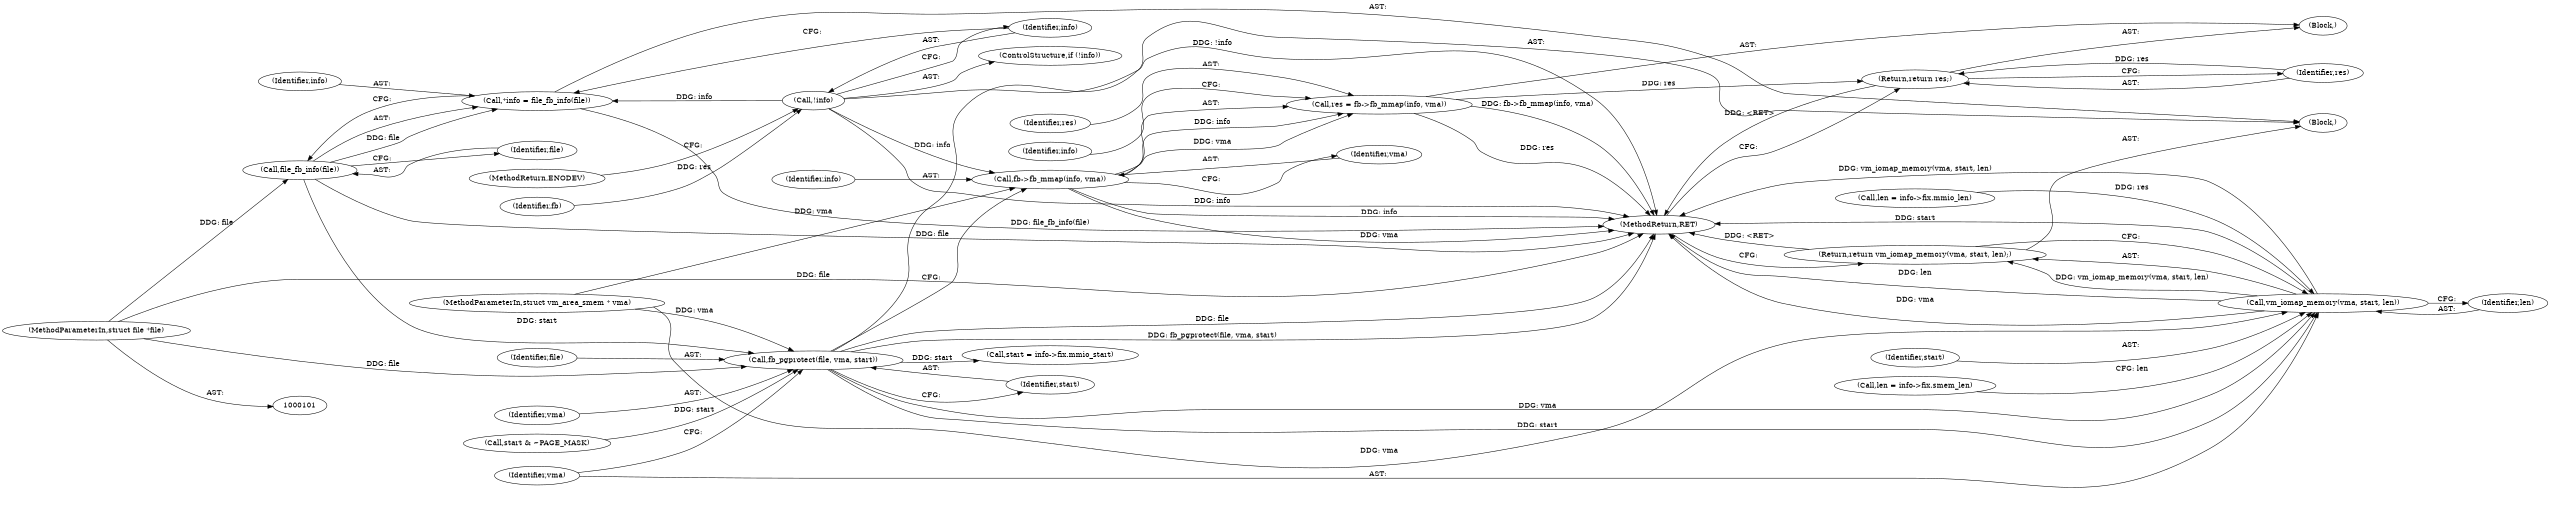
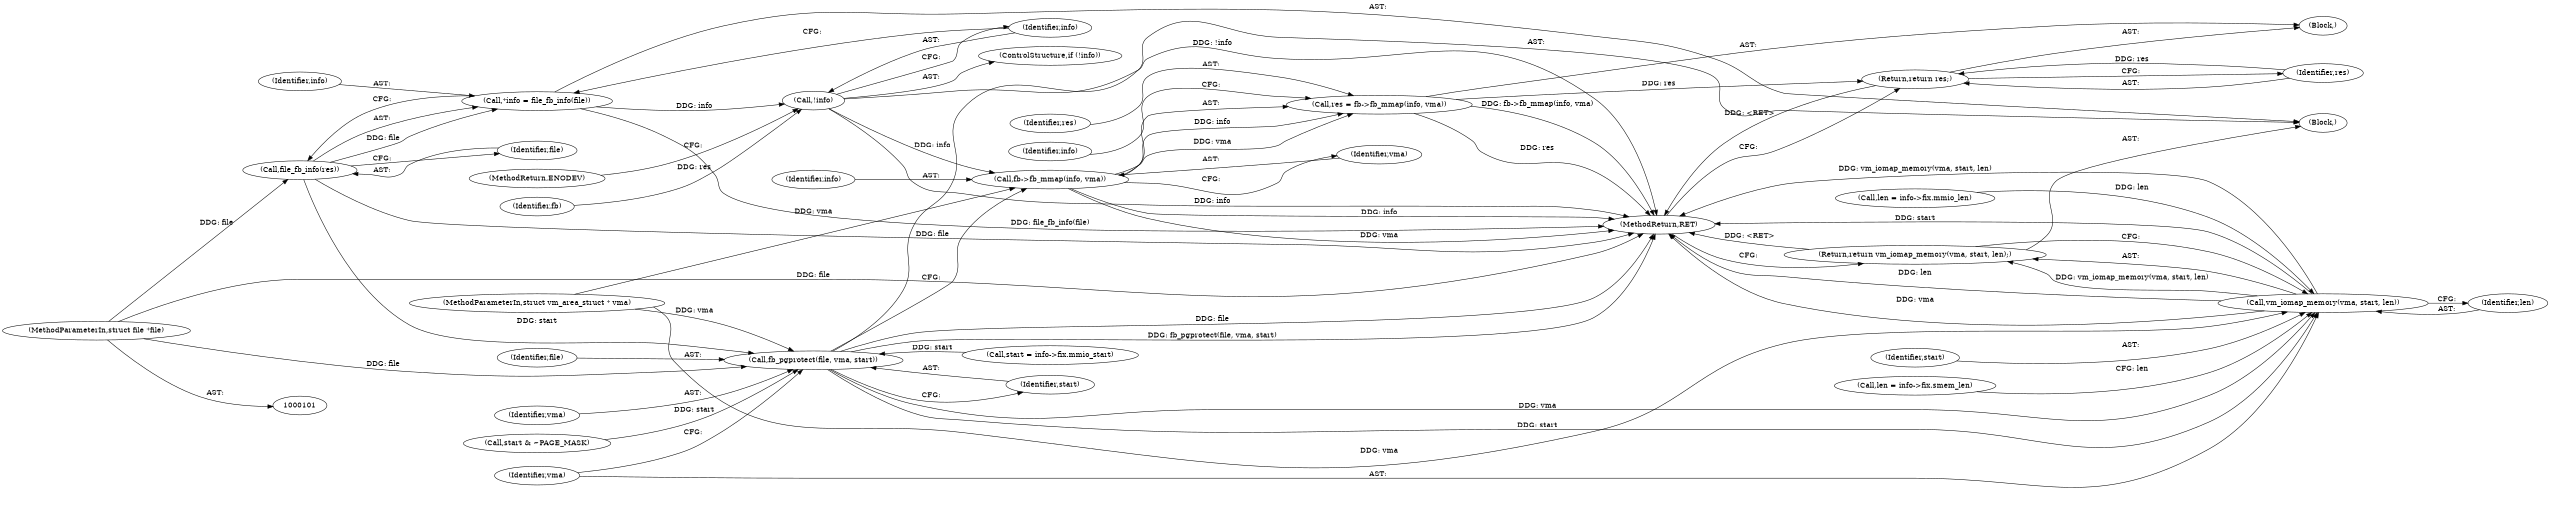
edge "(Call,!info)" -> "(Call,*info = file_fb_info(file))": reversed
node "(Call,file_fb_info(file))": label "(Call,file_fb_info(file))" -> "(Call,file_fb_info(res))"
edge "(Call,len = info->fix.mmio_len)" -> "(Call,vm_iomap_memory(vma, start, len))": label "DDG: res" -> "DDG: len"
node "(MethodParameterIn,struct vm_area_smem * vma)": label "(MethodParameterIn,struct vm_area_smem * vma)" -> "(MethodParameterIn,struct vm_area_struct * vma)"
edge "(Call,fb_pgprotect(file, vma, start))" -> "(Call,start = info->fix.mmio_start)": reversed
